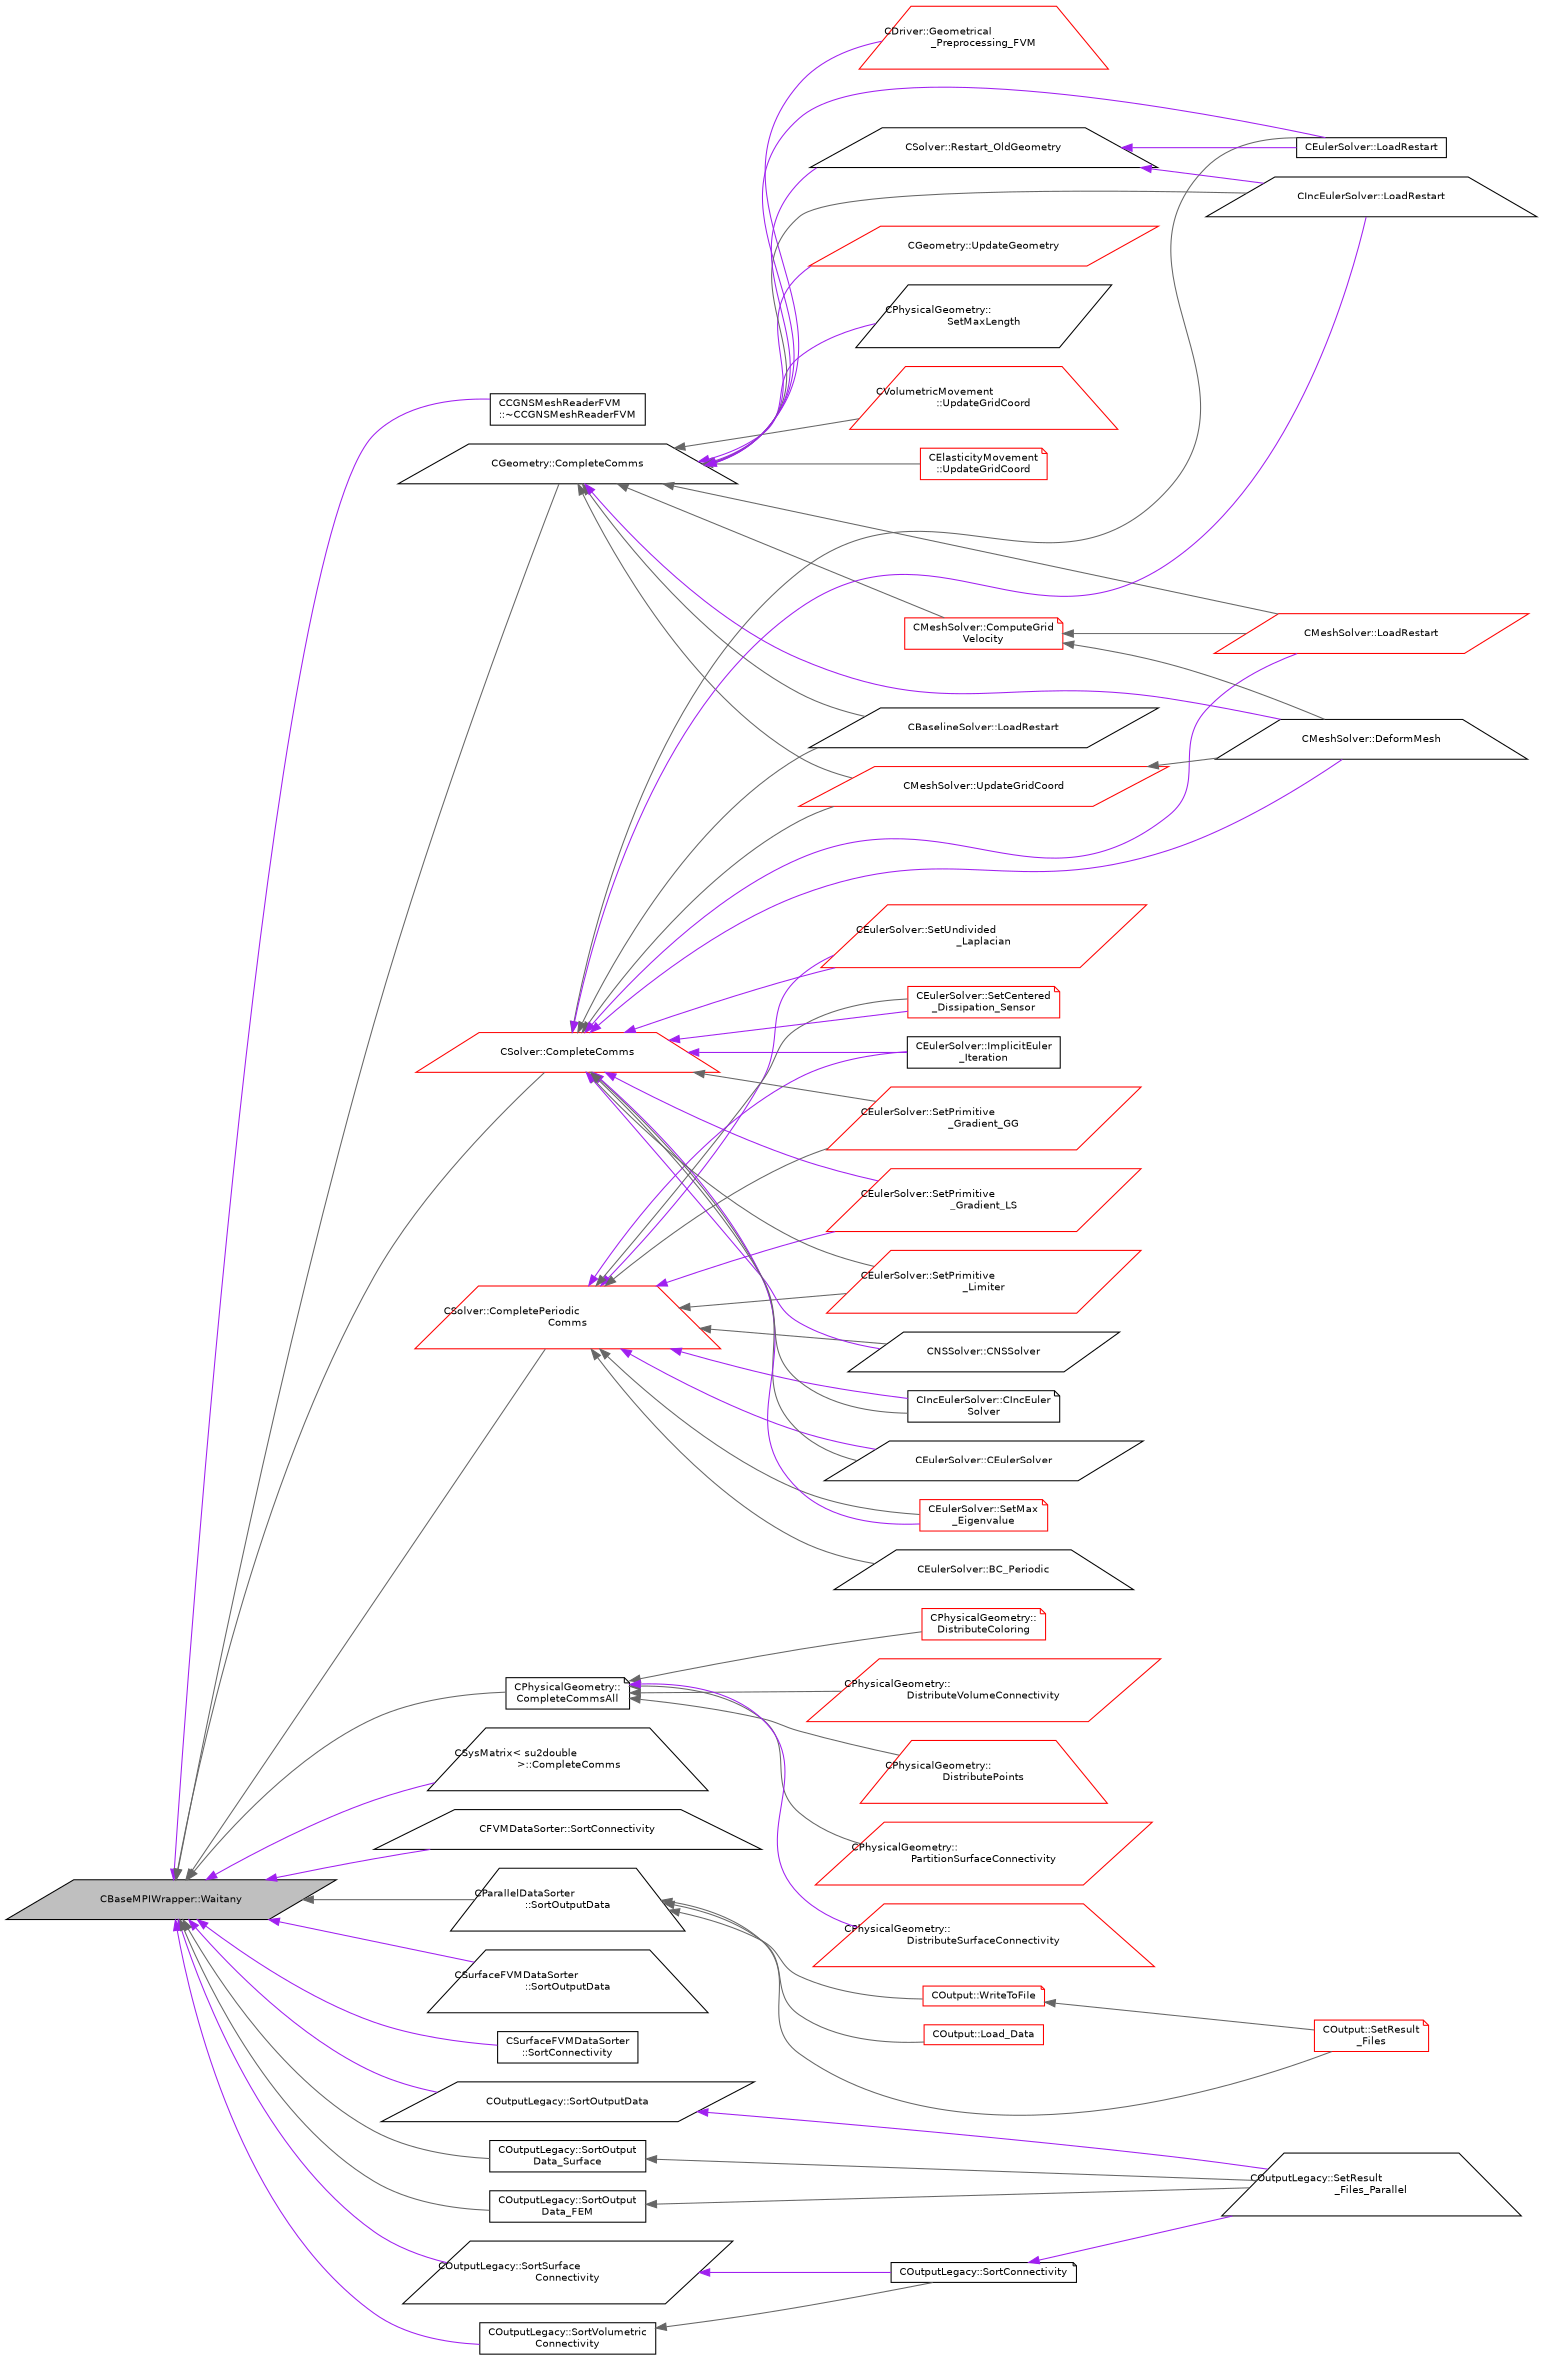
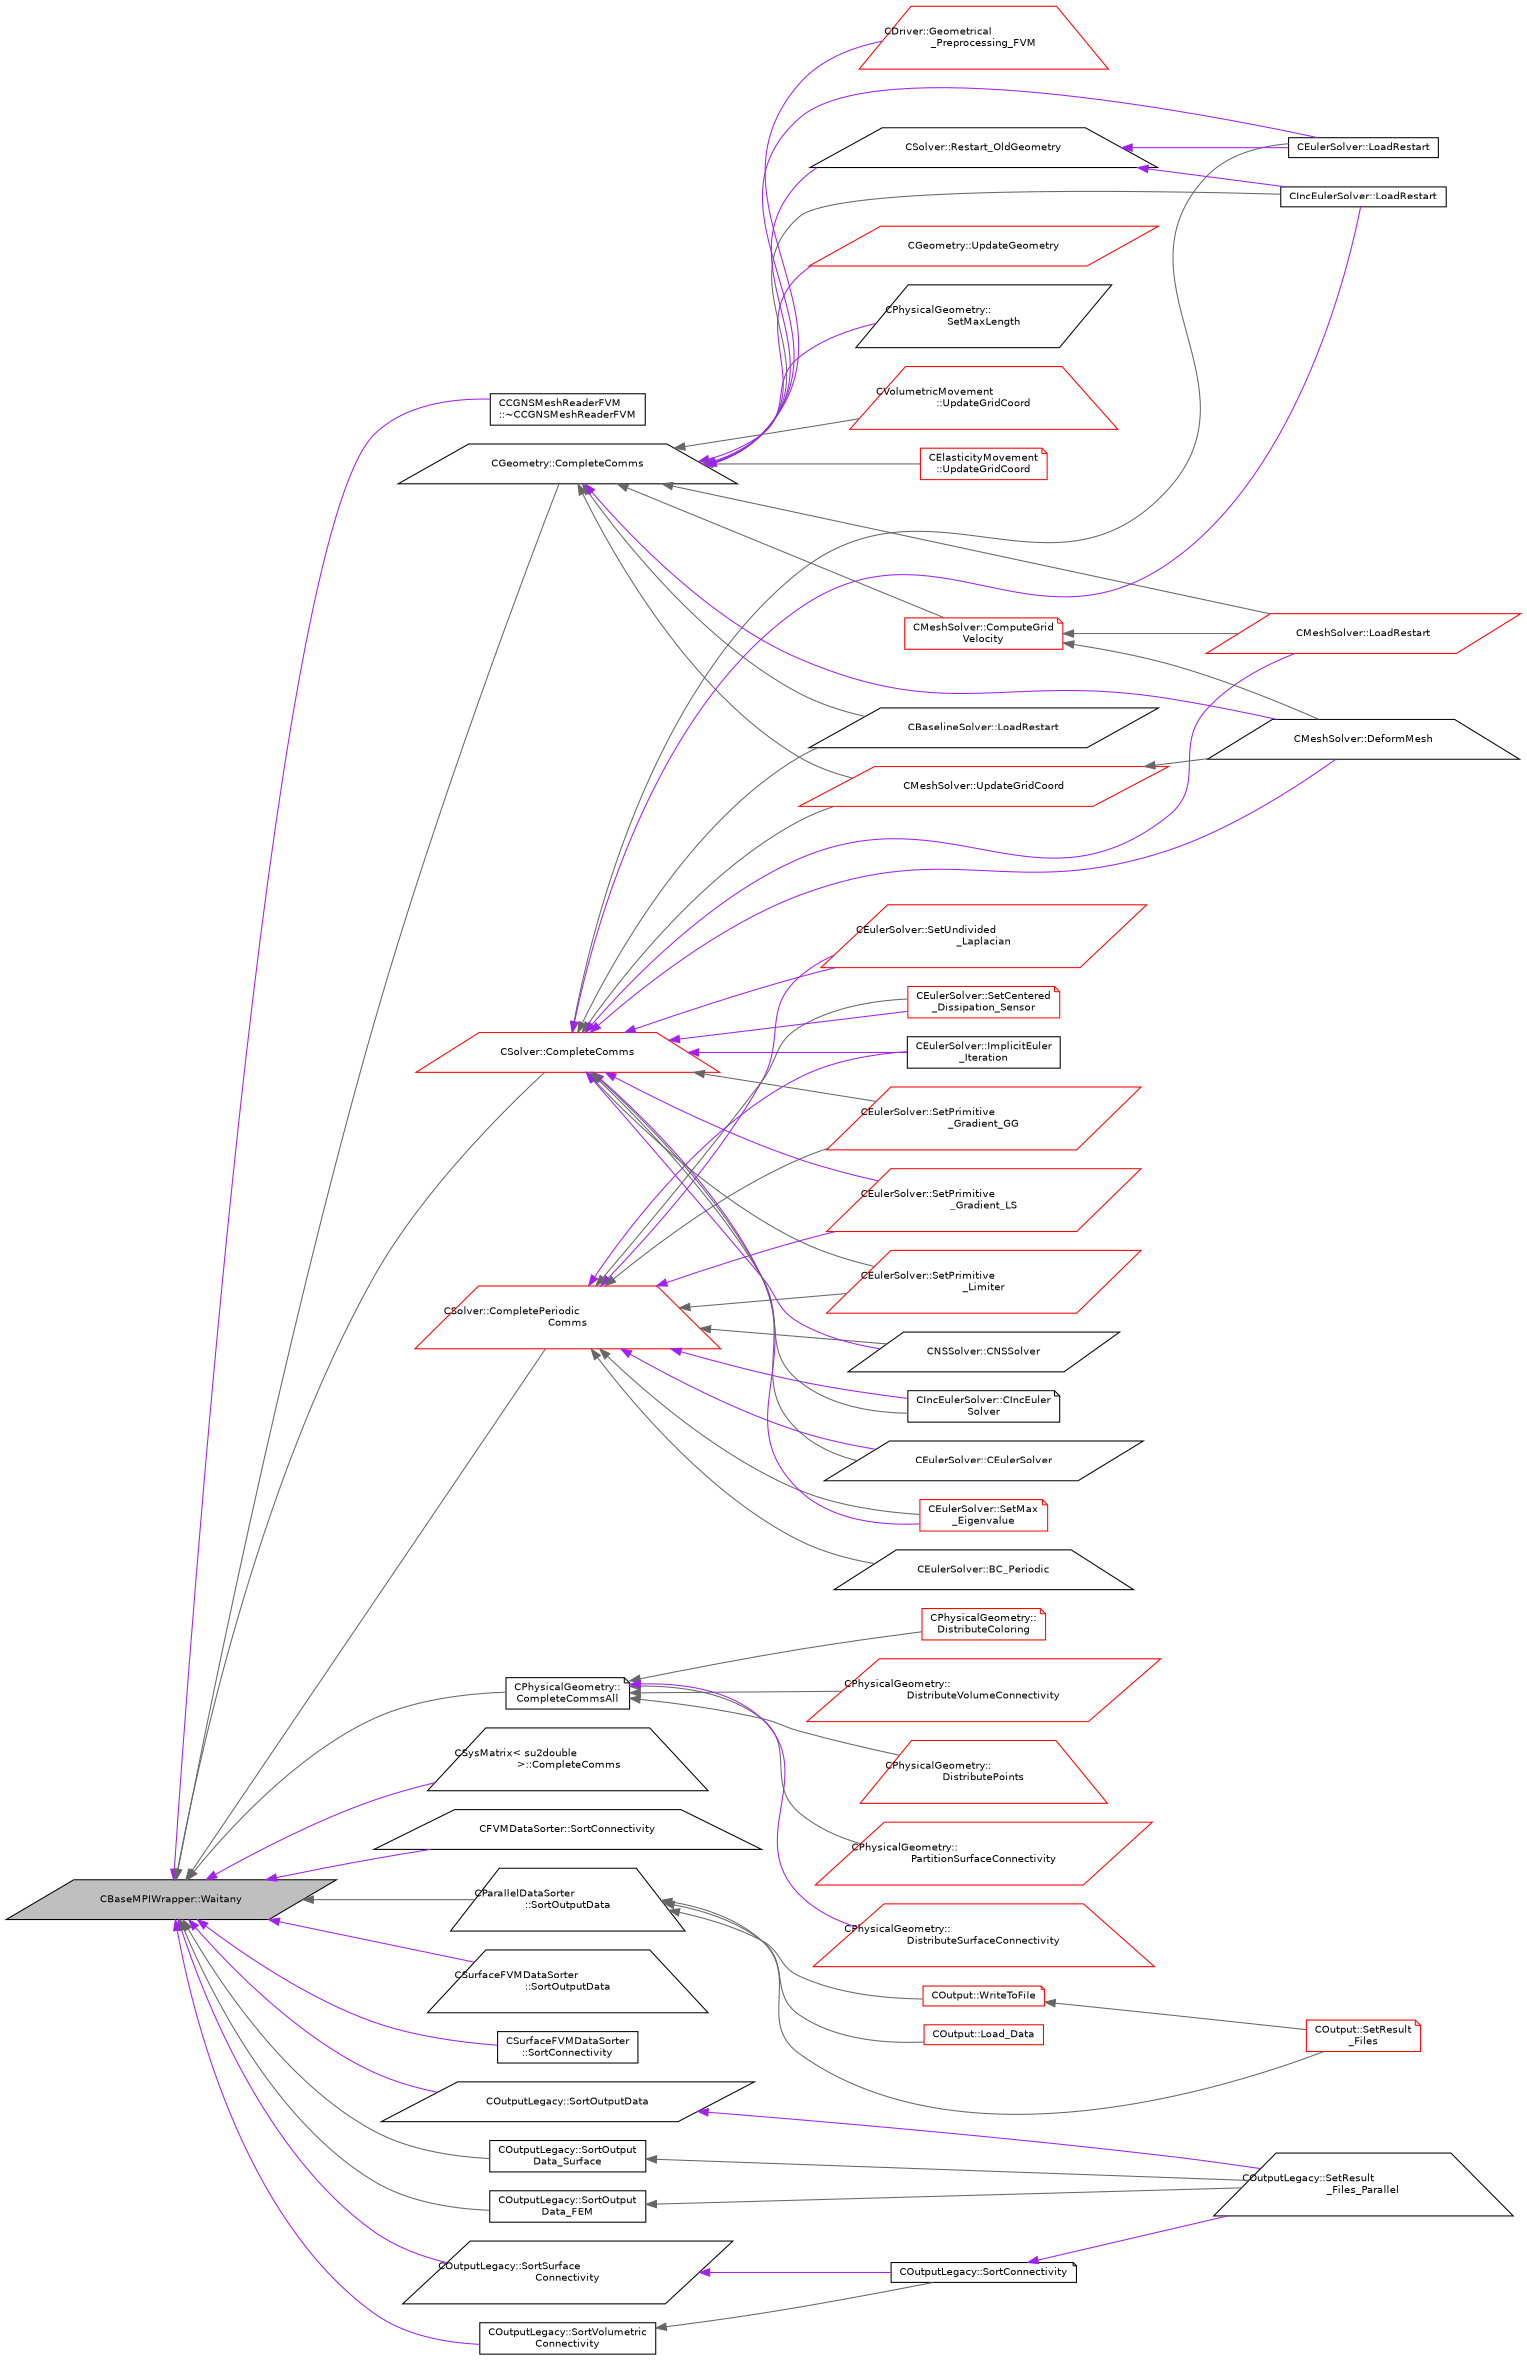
node "CIncEulerSolver::LoadRestart": shape trapezium -> box
